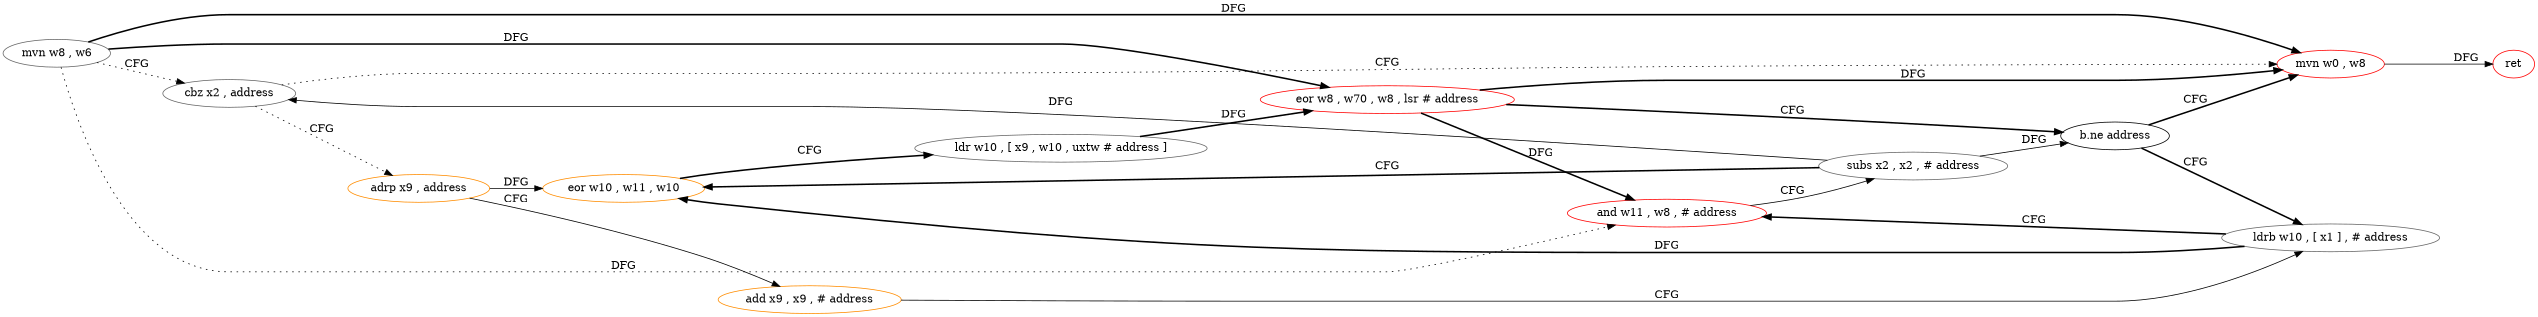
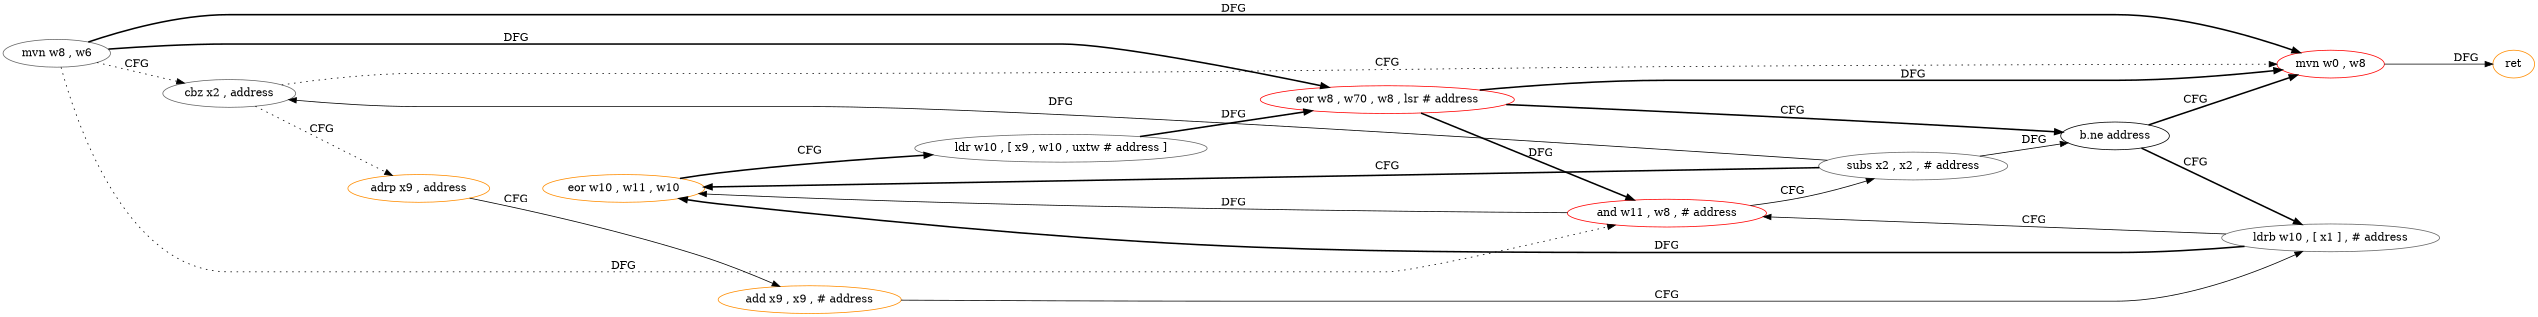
node "ret": color red -> darkorange
edge "adrp x9 , address" -> "eor w10 , w11 , w10": now "and w11 , w8 , # address" -> "eor w10 , w11 , w10"
edge "ldrb w10 , [ x1 ] , # address" -> "and w11 , w8 , # address": style bold -> solid
